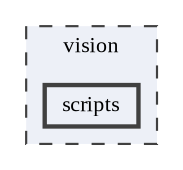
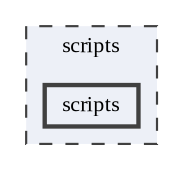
cluster "vision": label "vision" -> "scripts"
